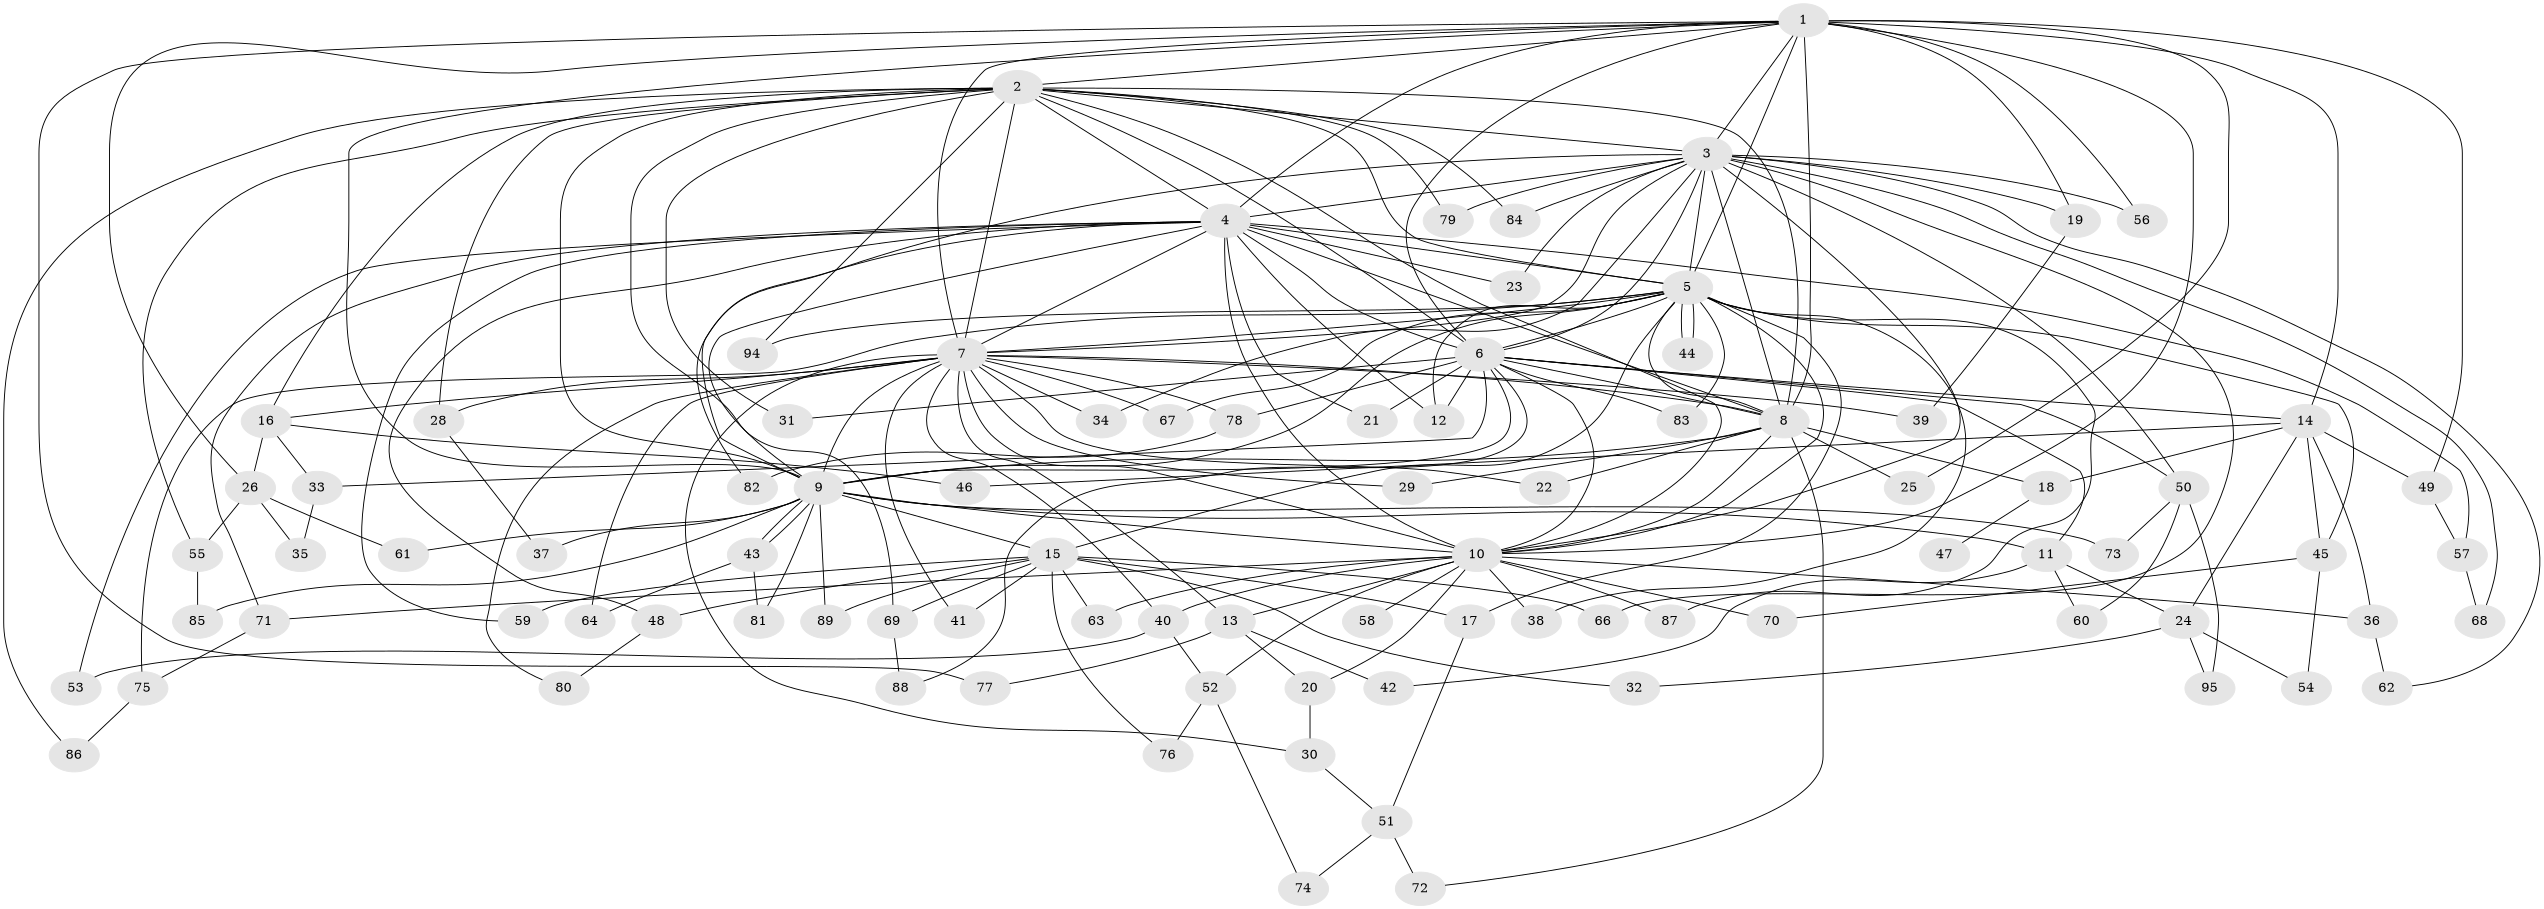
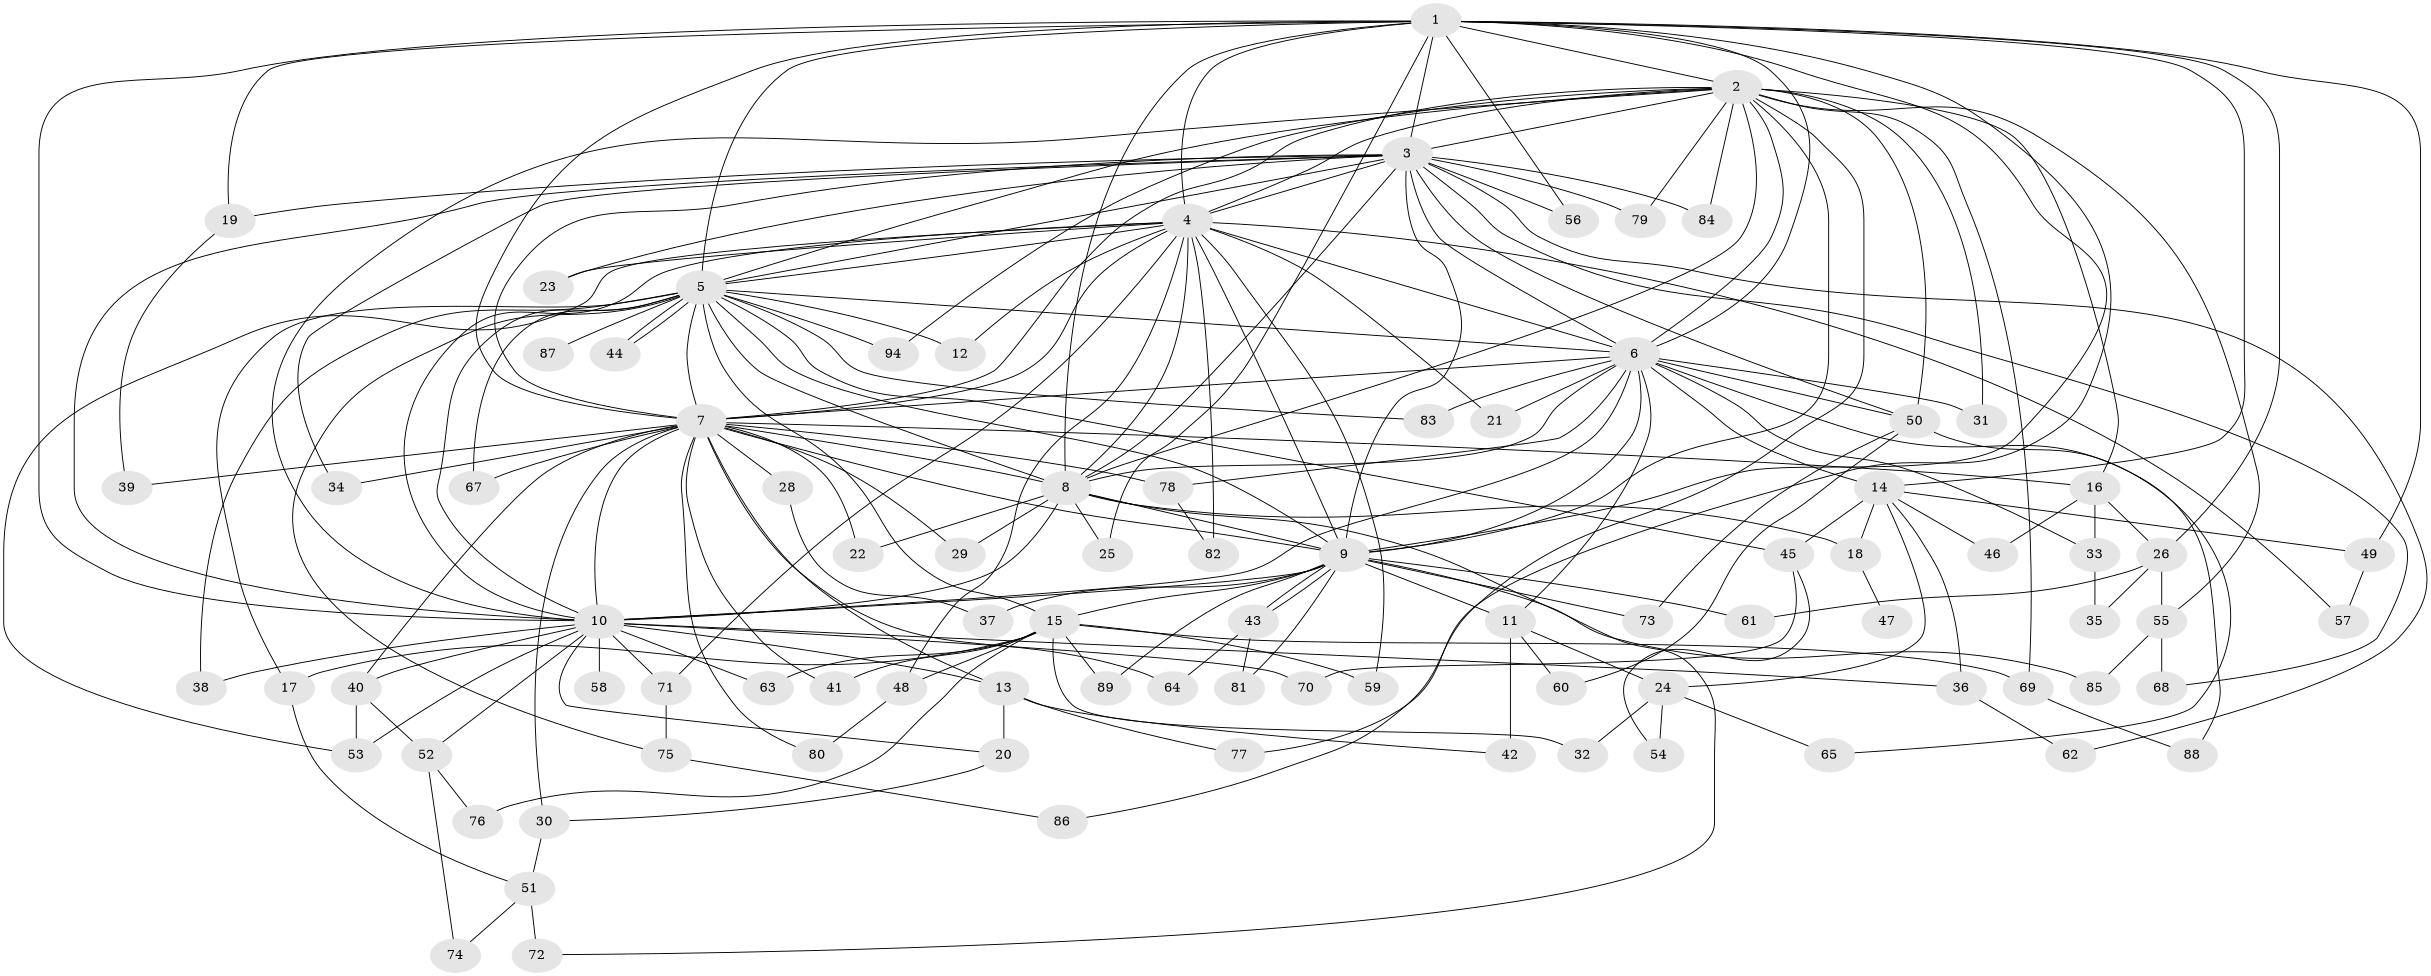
edge "2" -- "28": now "2" -- "50"
edge "6" -- "12": now "6" -- "7"
edge "10" -- "87": now "10" -- "53"
edge "57" -- "68": now "55" -- "68"
node "66": removed
node "95": label "95" -> "65"
